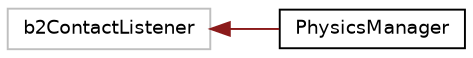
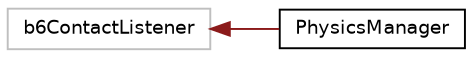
node "b2ContactListener": label "b2ContactListener" -> "b6ContactListener"
